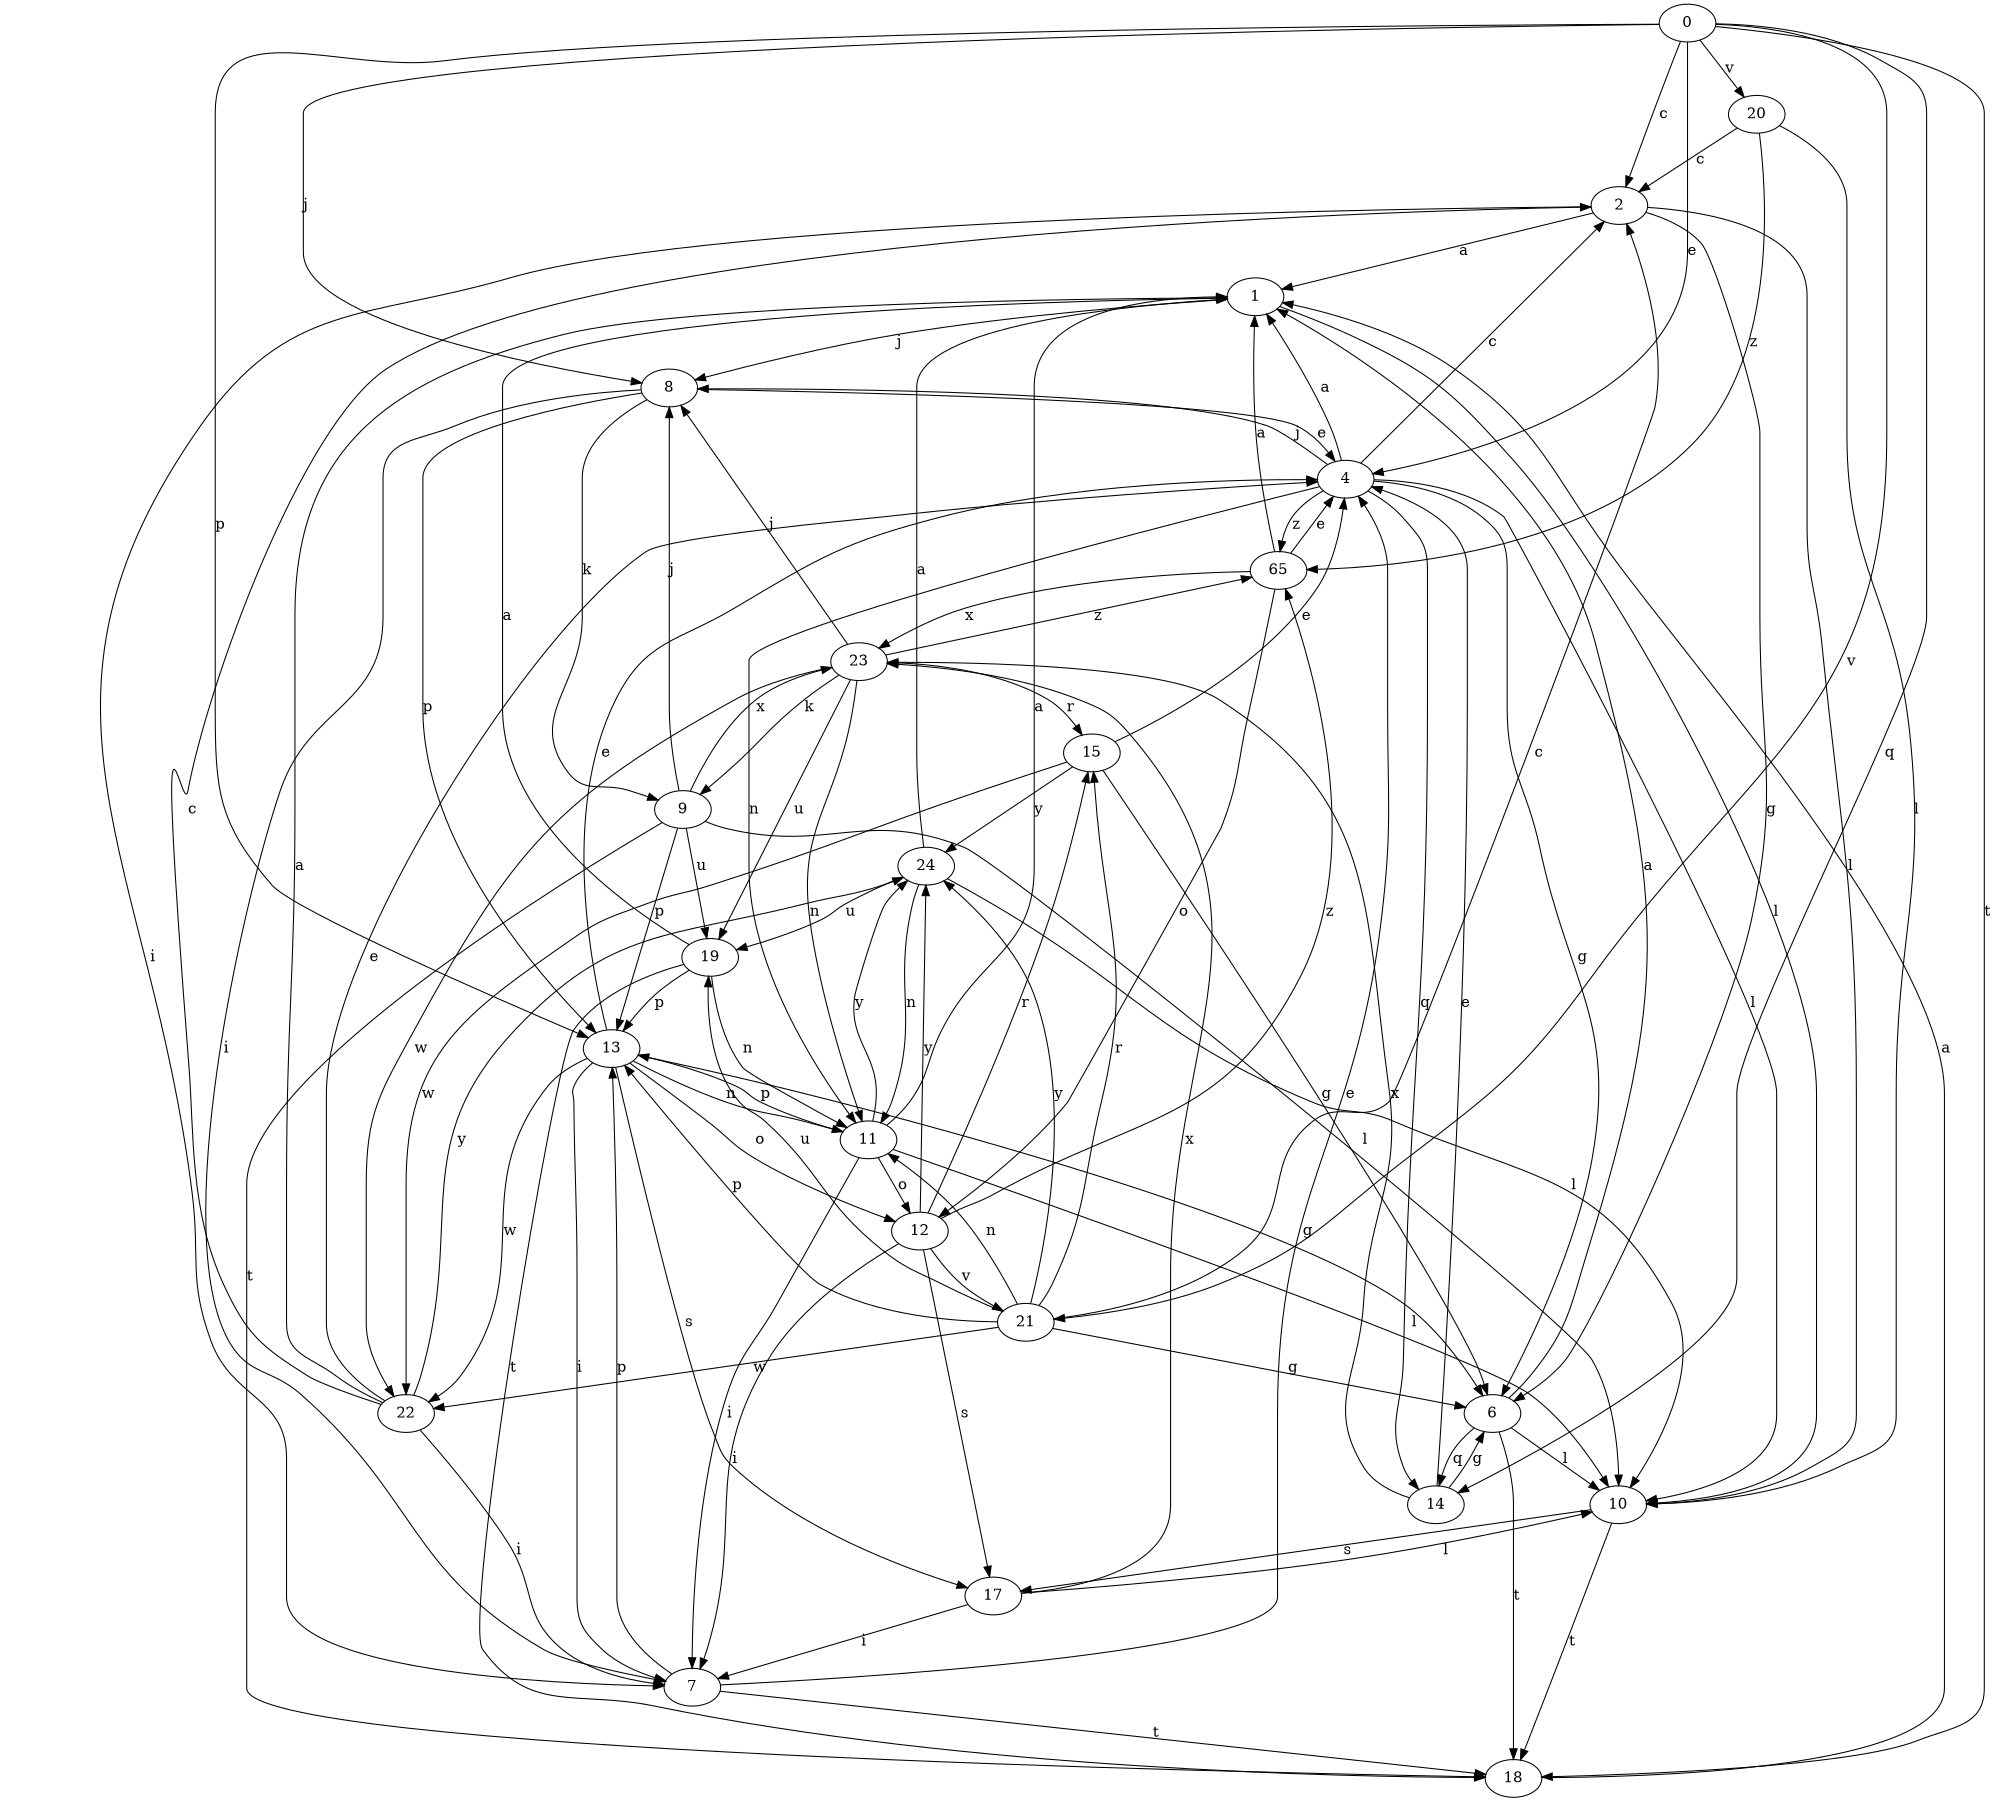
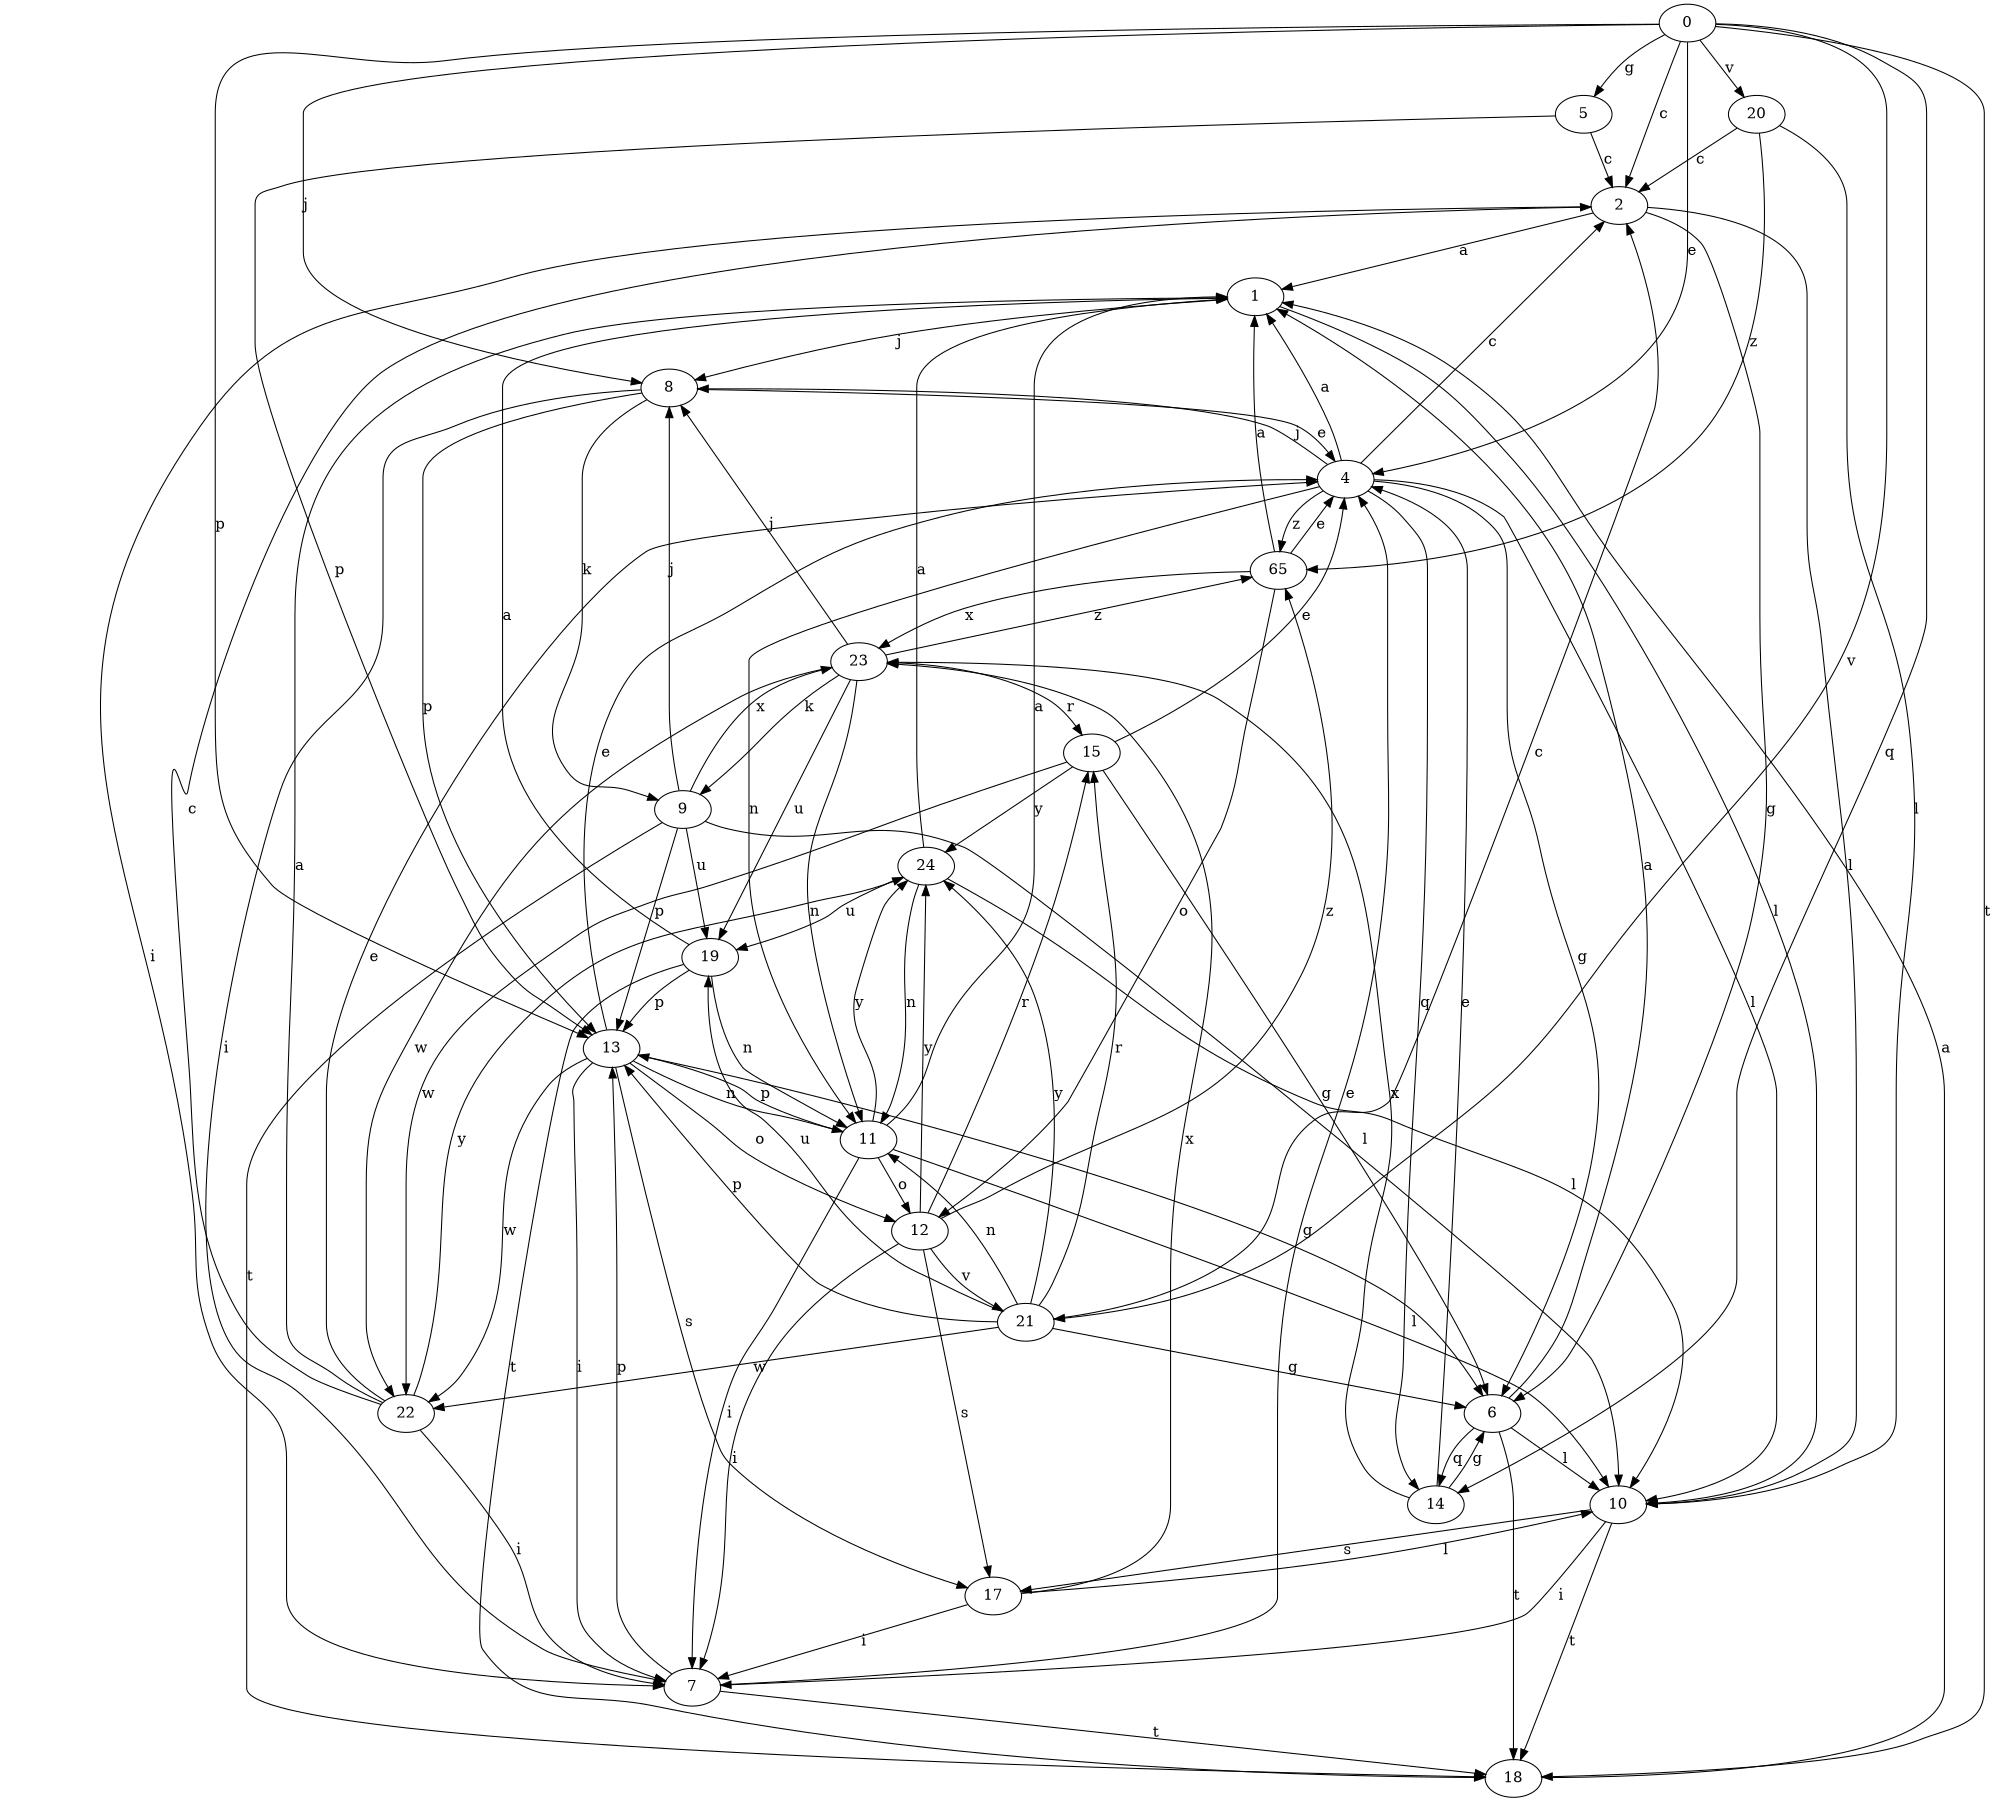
node "5": added
edge "10" -> "7": added, label "i"
